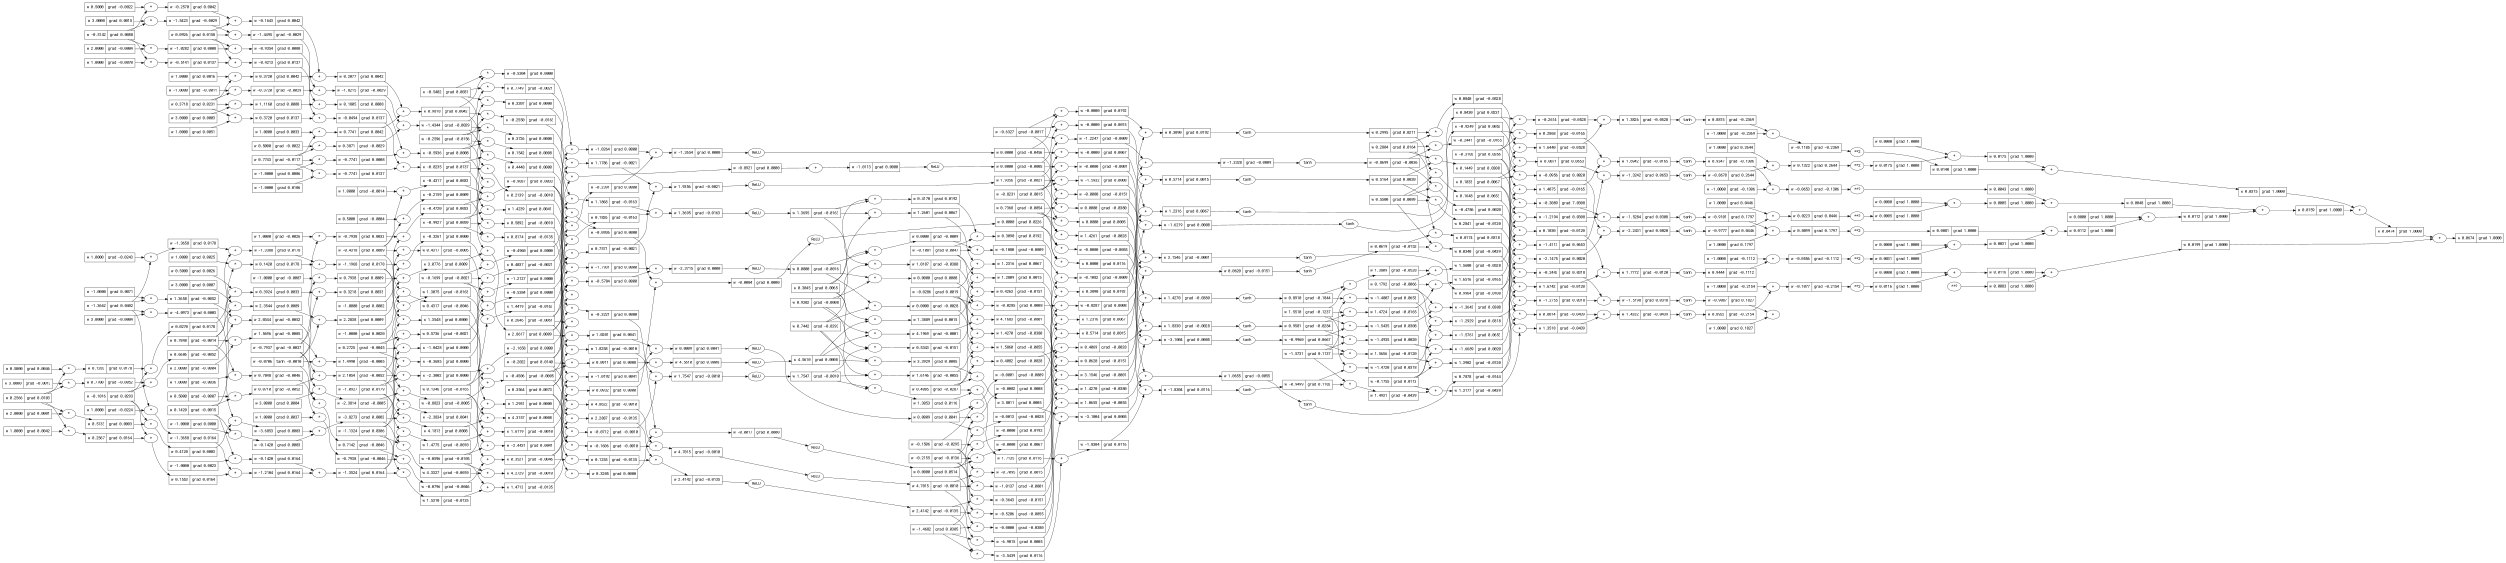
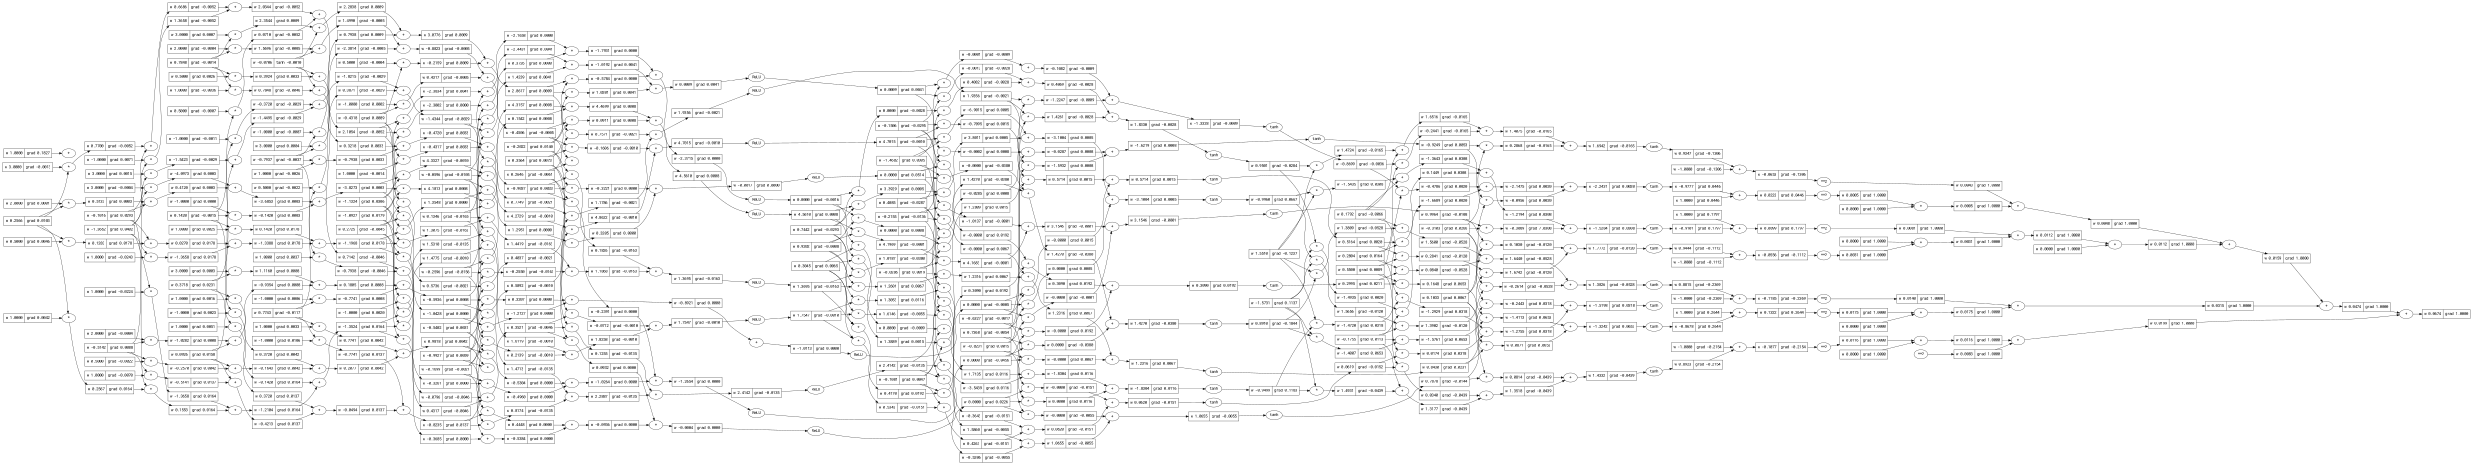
node "w 4.4699": added
node "w -0.1080": removed
node "w -0.9087": removed
